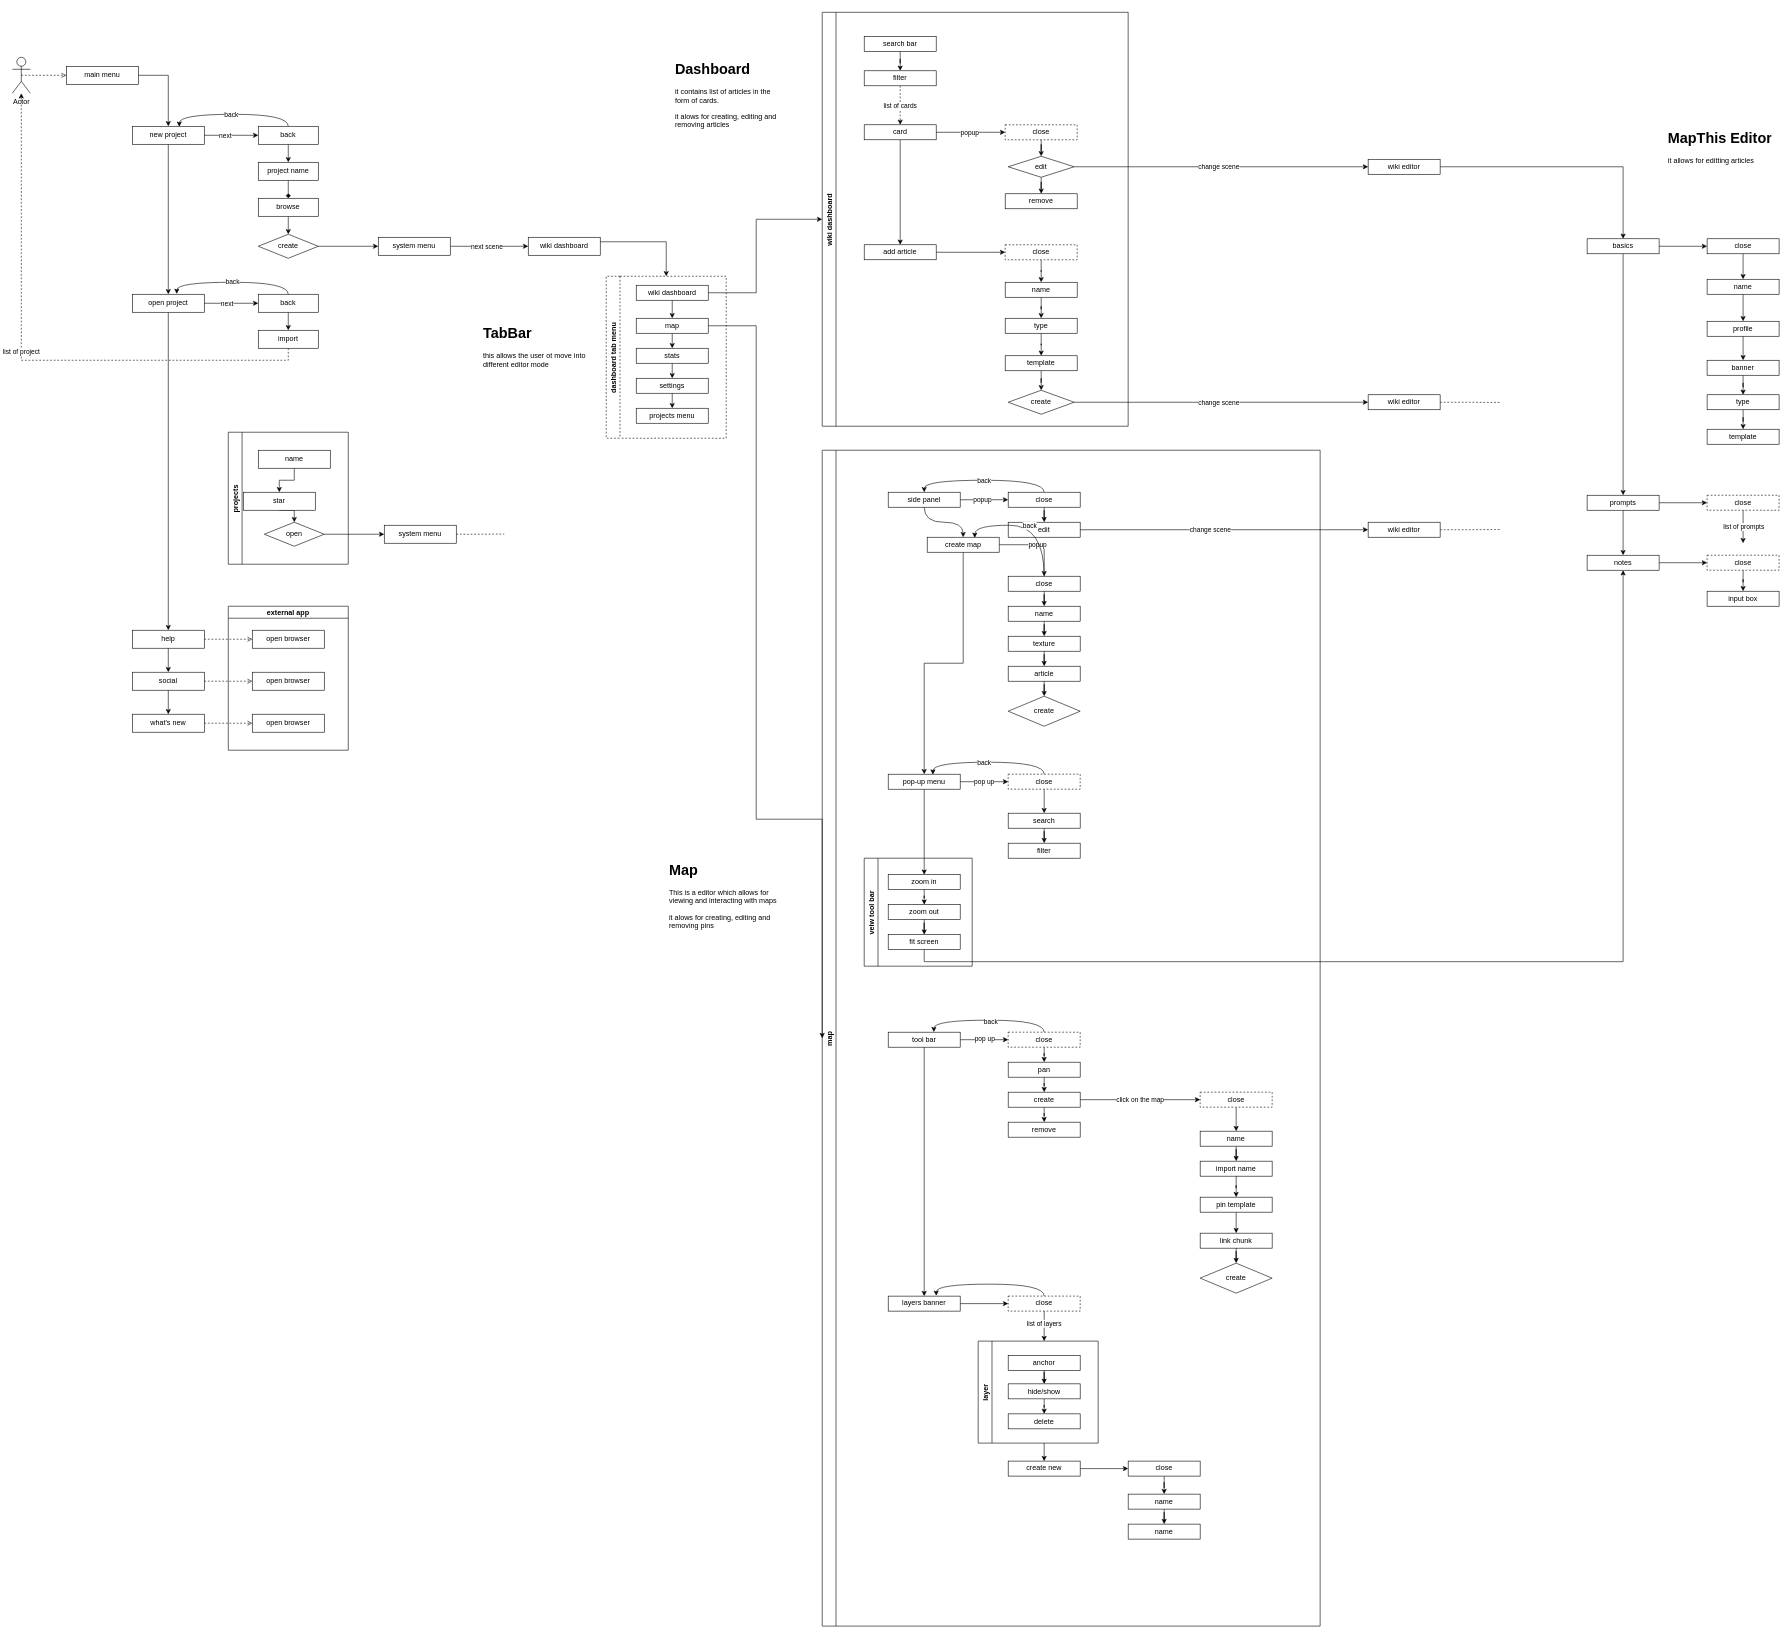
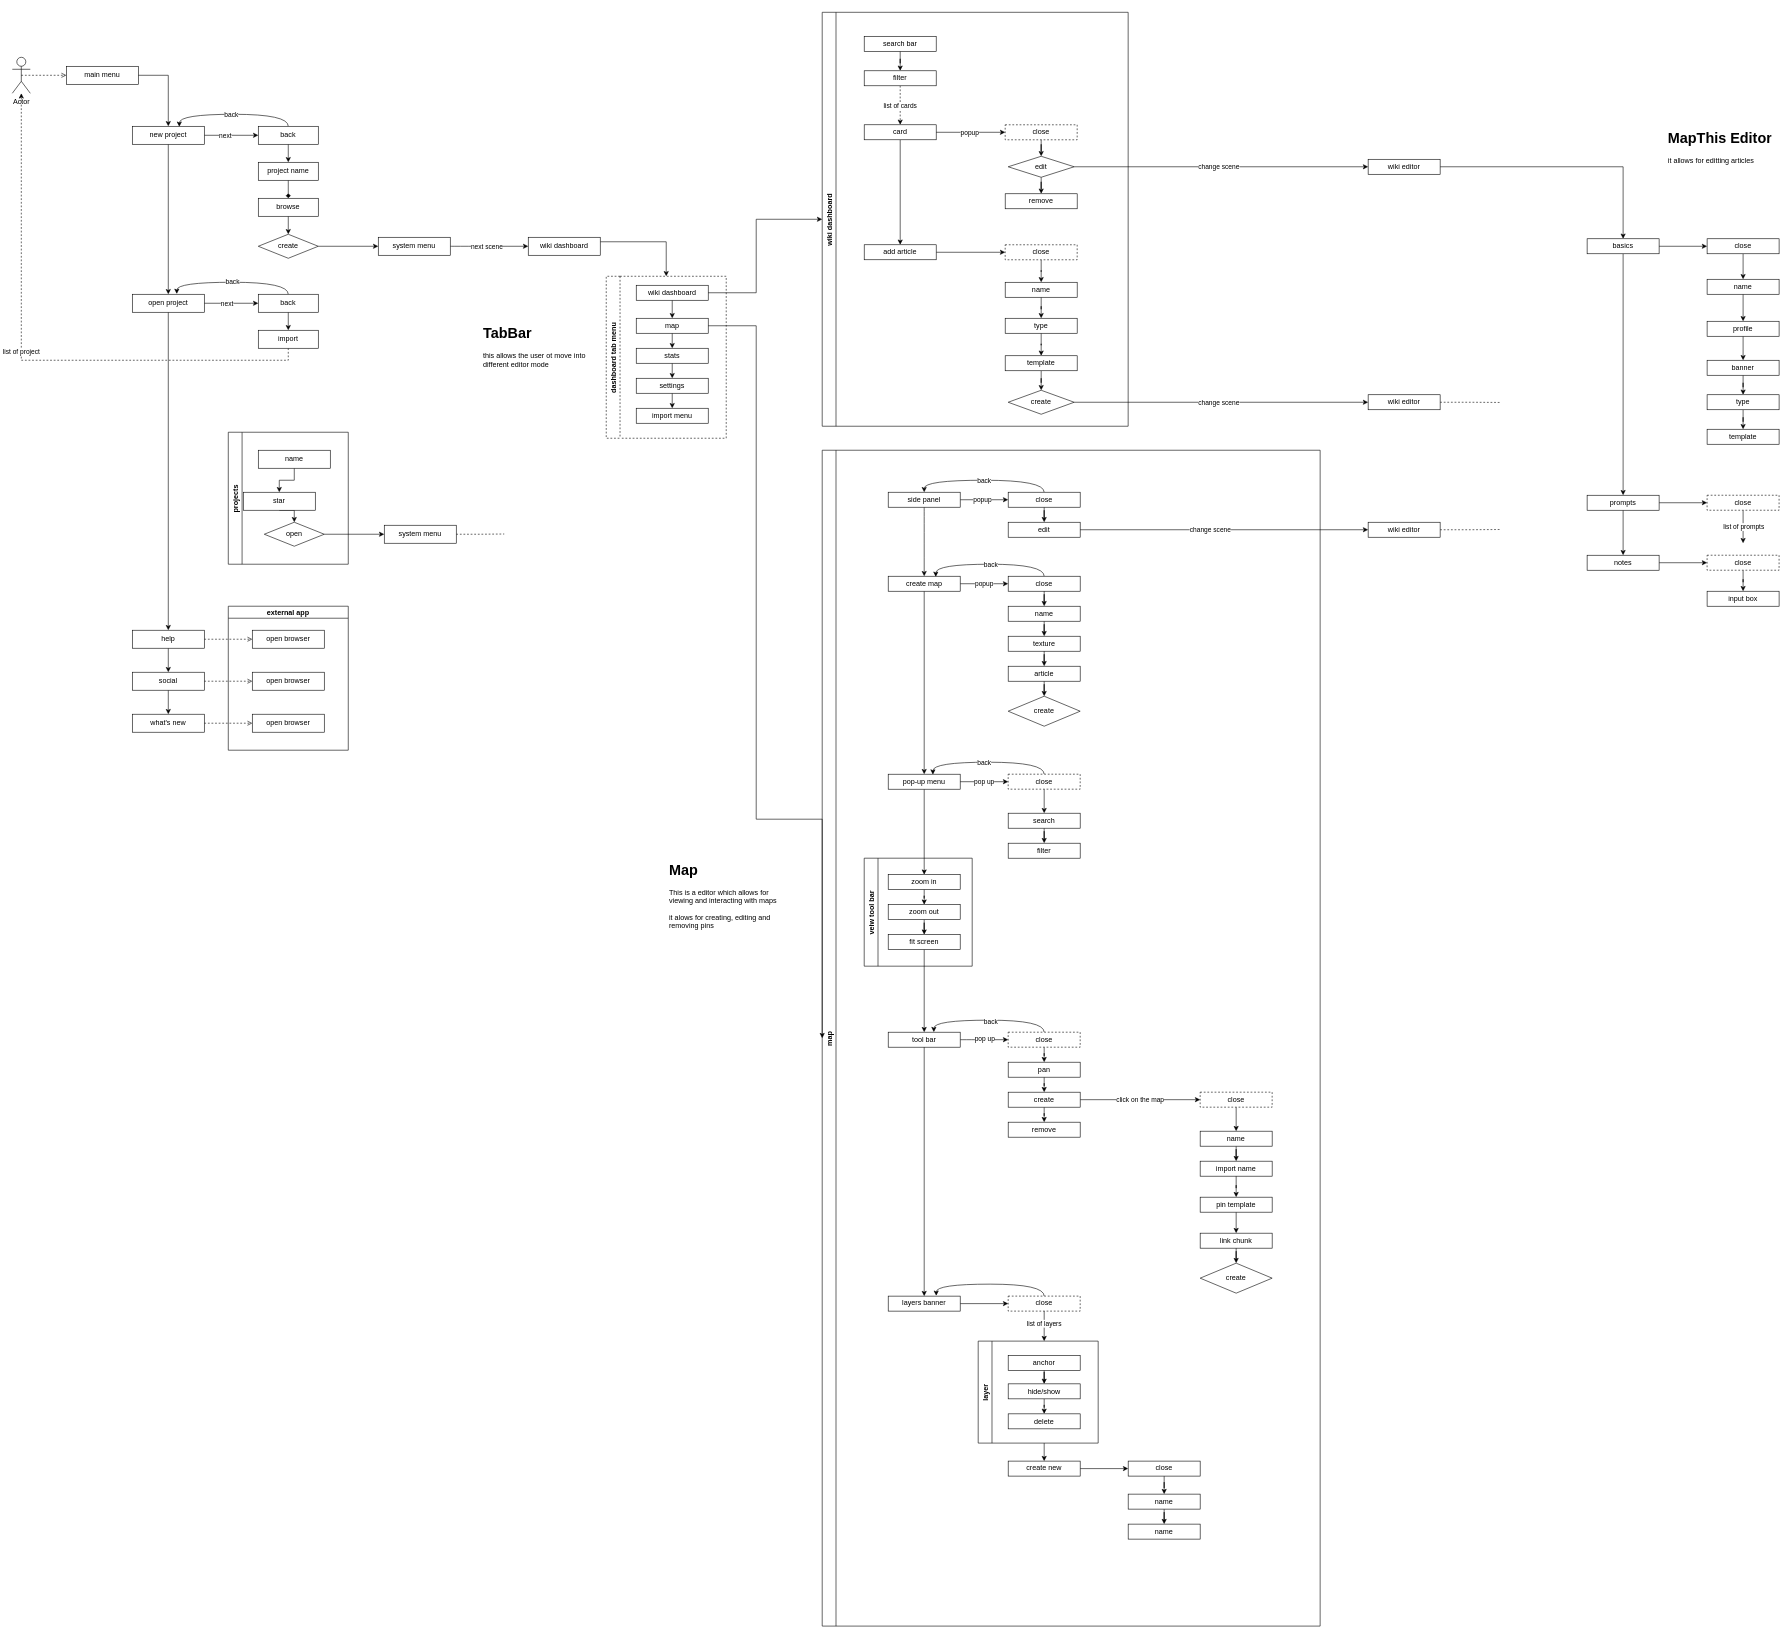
node "Dashboardit contains list of articles in the form of cards. it alows for creating, editing and removing articles": removed
node "projects menu": label "projects menu" -> "import menu"
node "create map": moved (963, 545) -> (924, 584)
edge "fit screen" -> "notes": now "fit screen" -> "tool bar"
